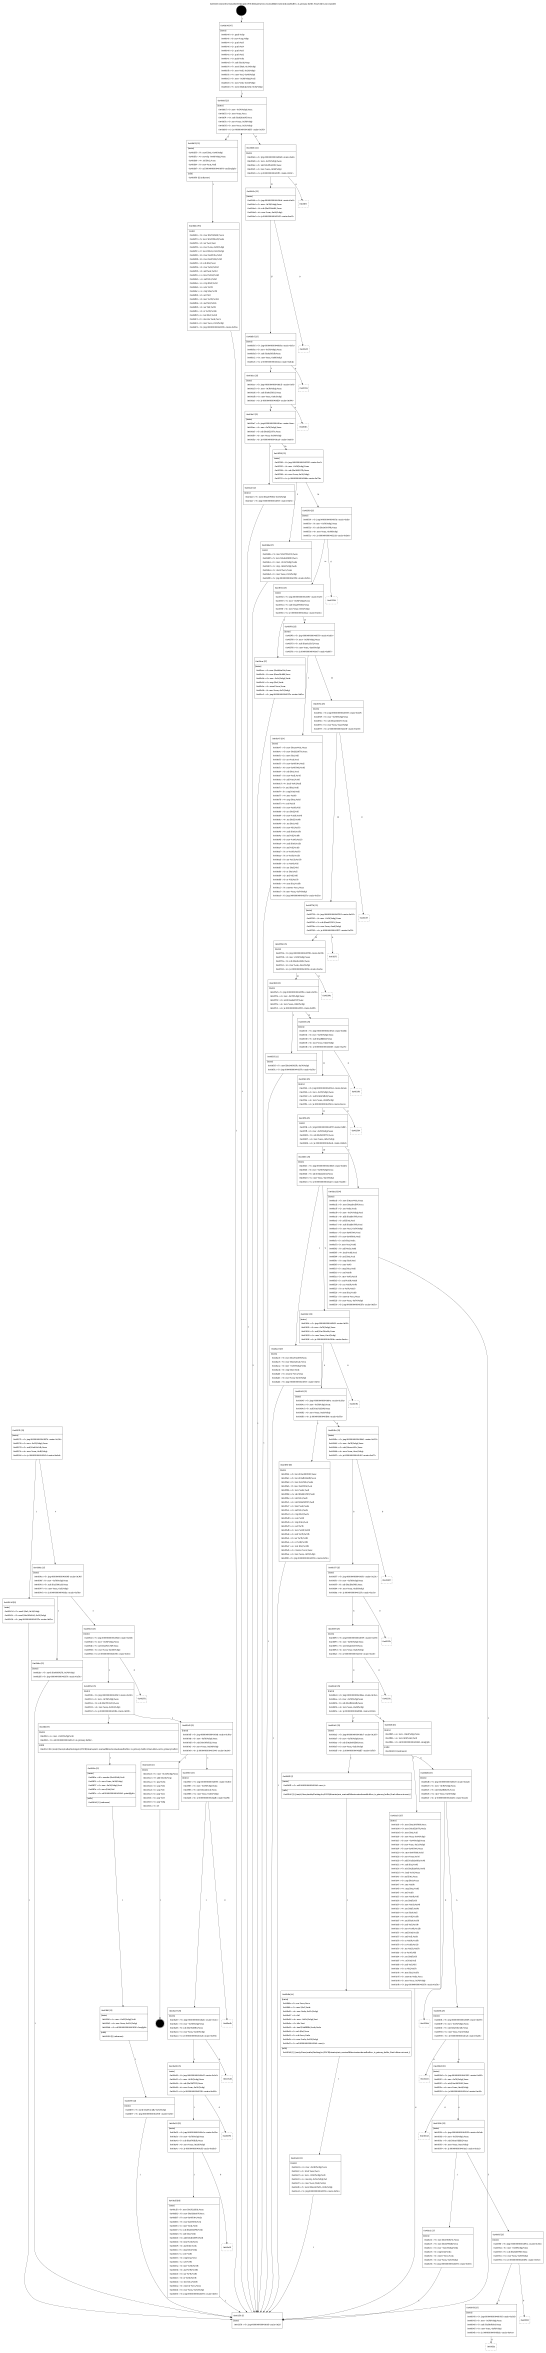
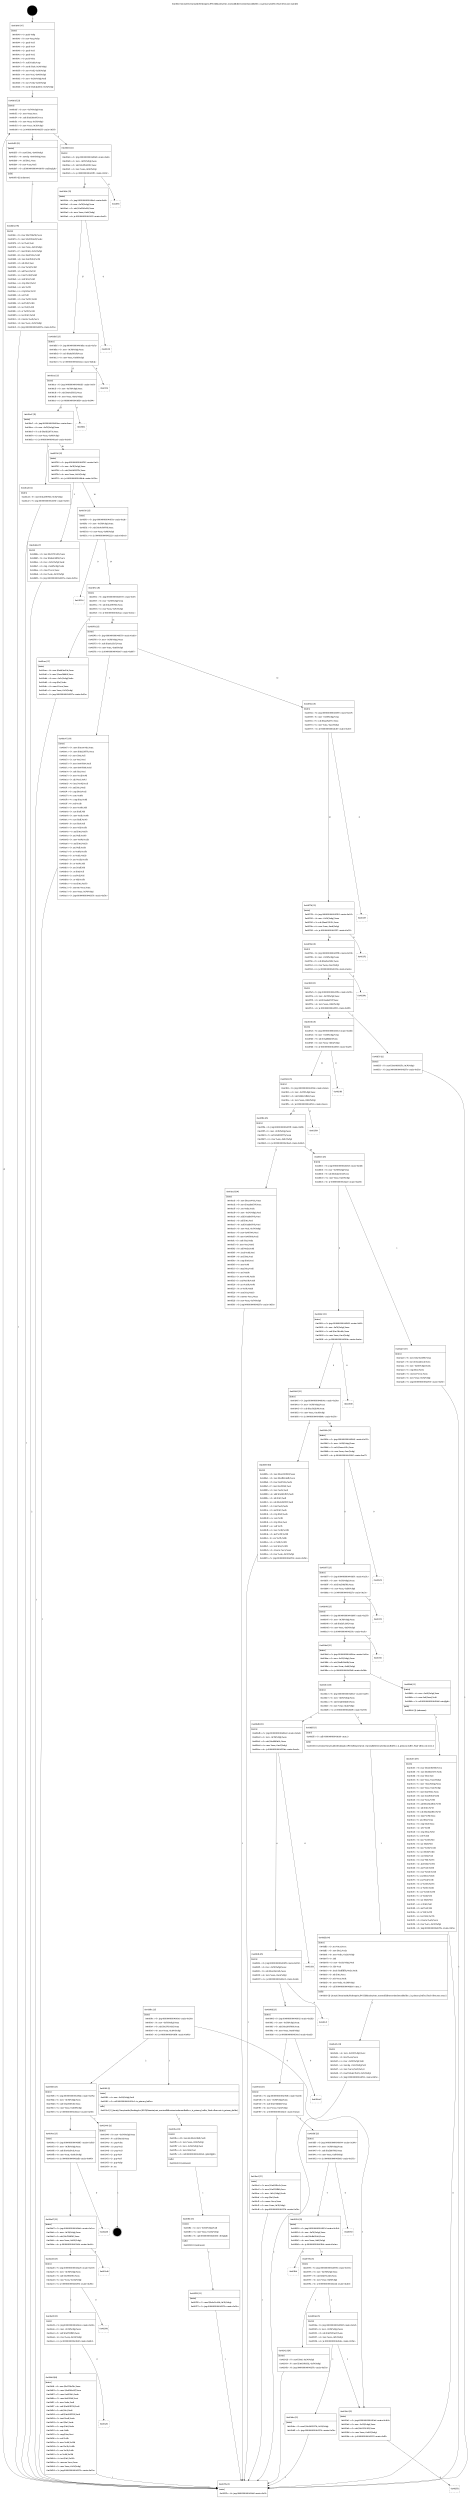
edge "0x4019a3 [25]" -> "0x4019bc [25]": reversed
edge "0x401958 [25]" -> "0x401971 [25]": added, label "5"
